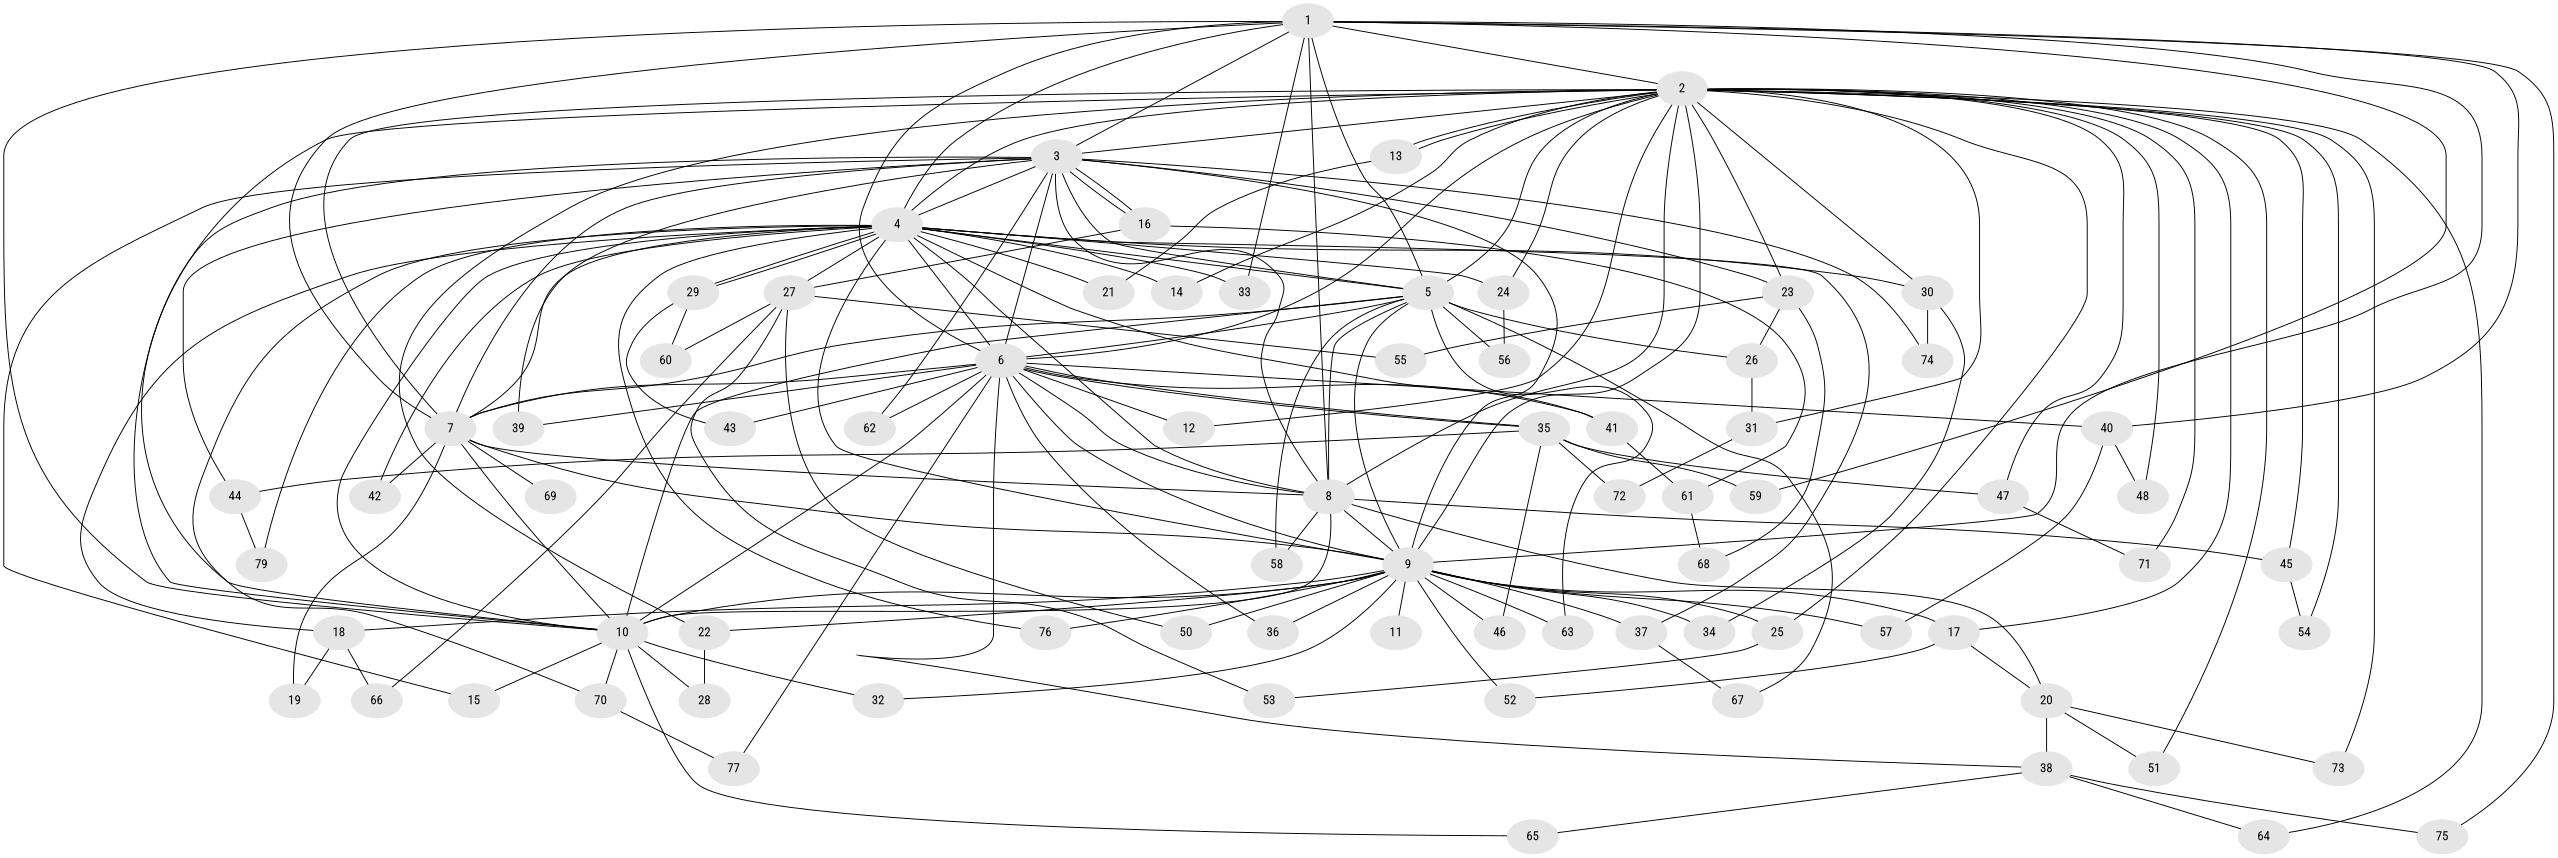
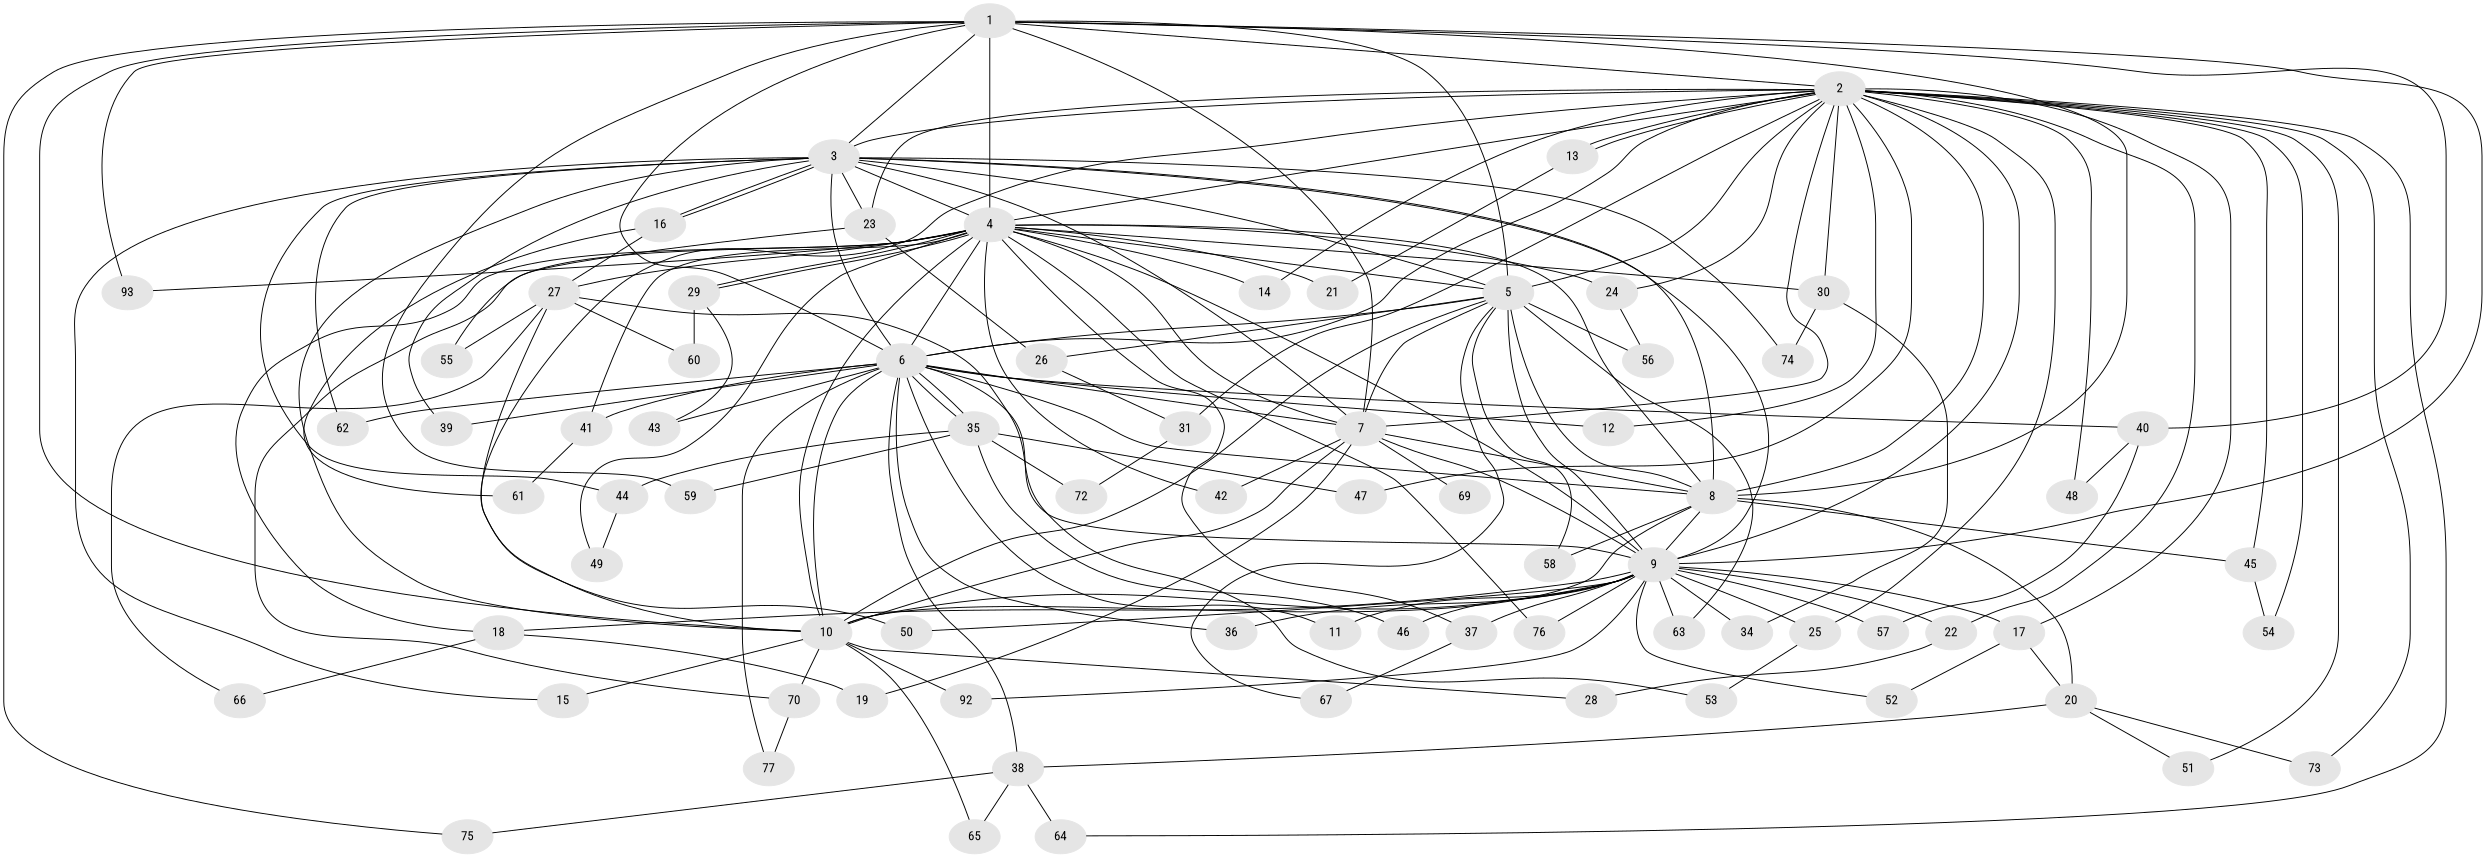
node "33": label "33" -> "93"
node "79": label "79" -> "49"
node "68": removed
node "71": removed
edge "6" -- "11": added
node "32": label "32" -> "92"
